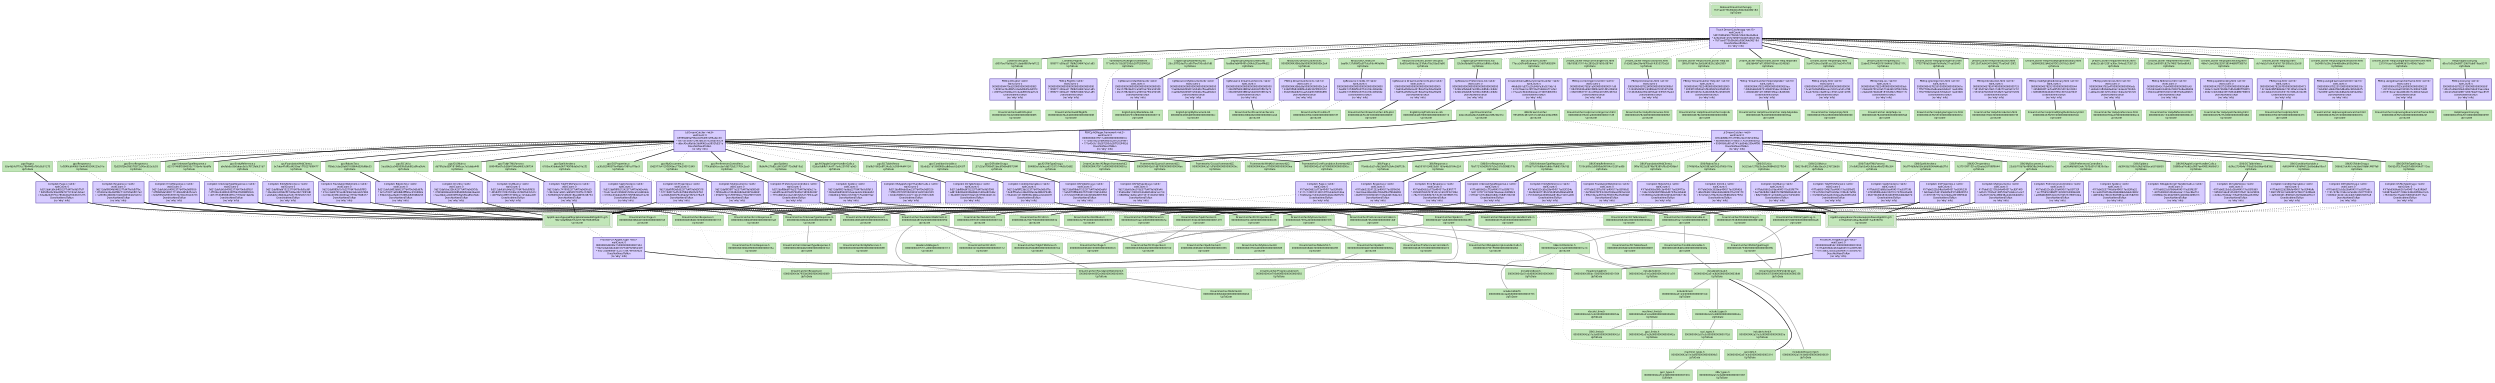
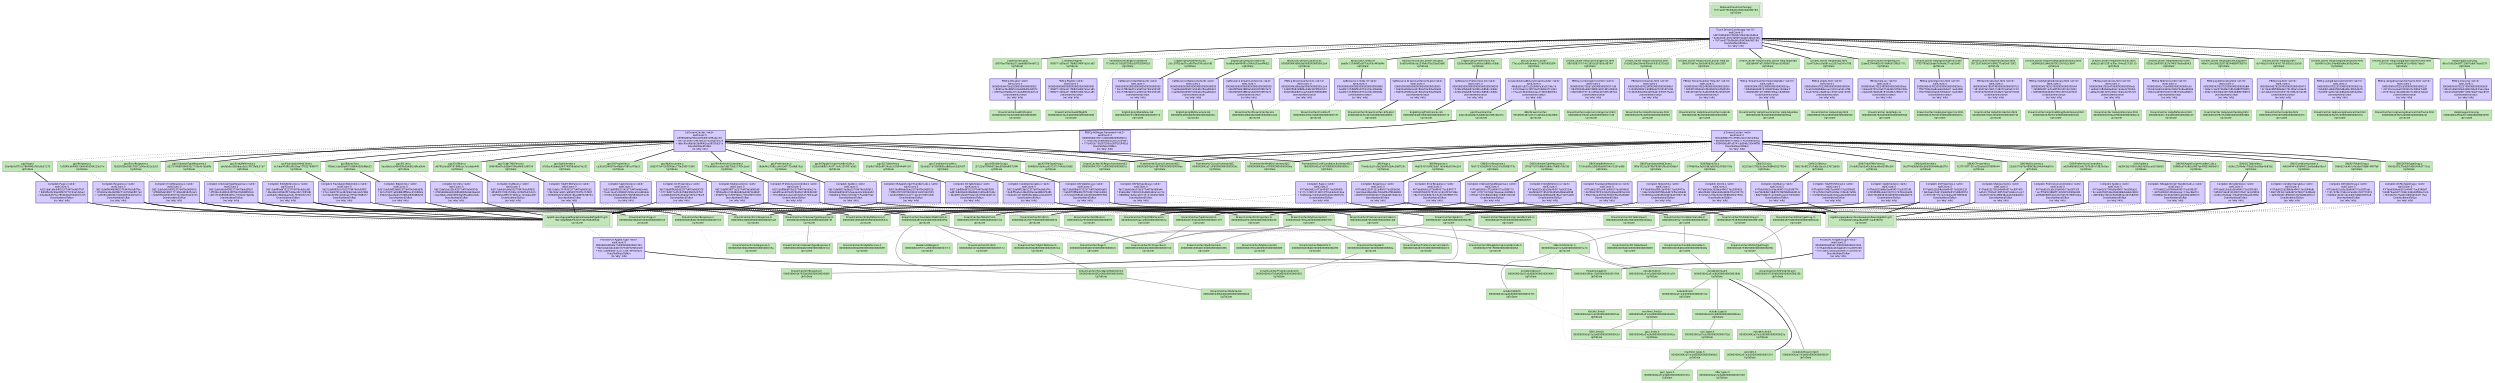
node "ppc/Spider.o 0bbbf4c27b82cc6fc93d7175a0b819a2 UpToDate": label "ppc/Spider.o 0bbbf4c27b82cc6fc93d7175a0b819a2 UpToDate" -> "ppc/Preferences.o 0bbbf4c27b82cc6fc93d7175a0b819a2 UpToDate"
